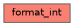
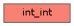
node "format_int": label "format_int" -> "int_int"
